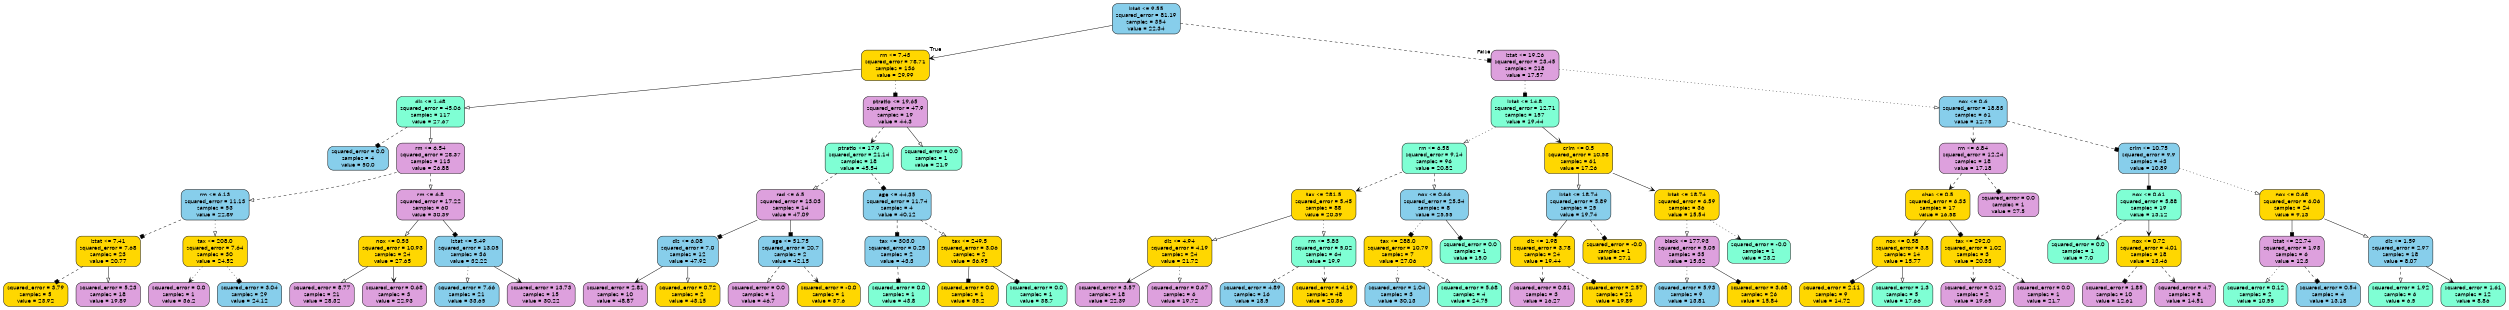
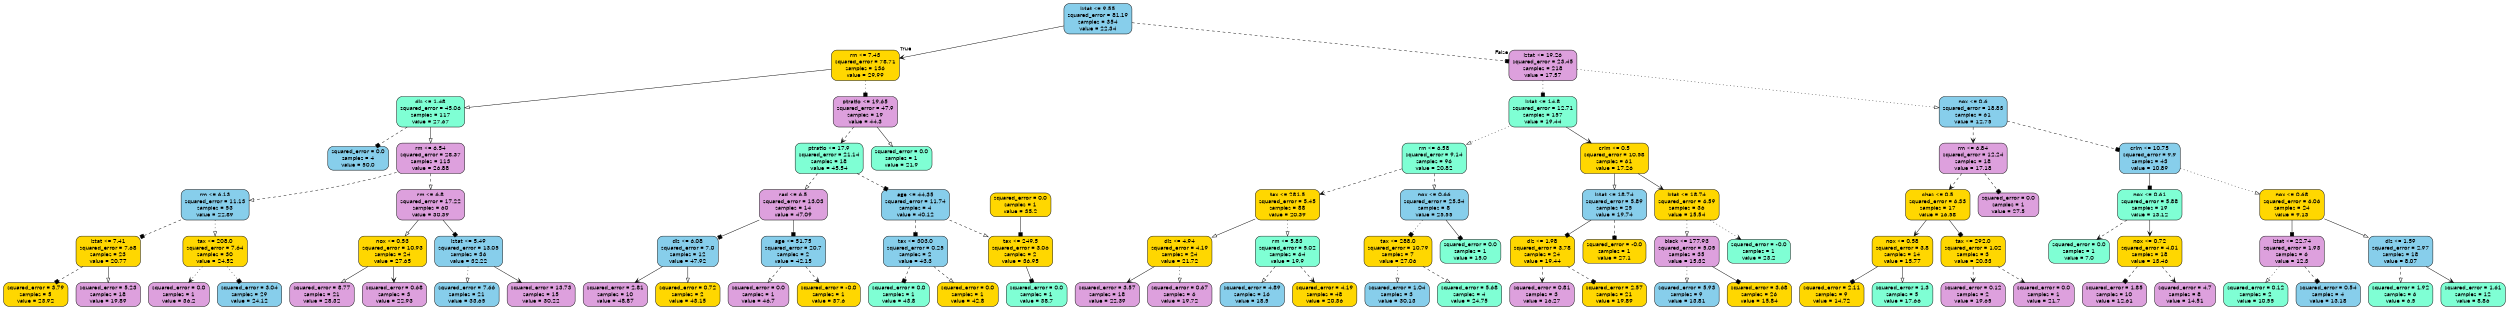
edge "tax <= 249.5 squared_error = 3.06 samples = 2 value = 36.95" -> "squared_error = 0.0 samples = 1 value = 35.2": reversed
node "squared_error = 0.0 samples = 1 value = 42.8": added
